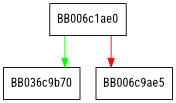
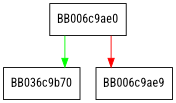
node "BB006c1ae0": label "BB006c1ae0" -> "BB006c9ae0"
node "BB006c9ae5": label "BB006c9ae5" -> "BB006c9ae9"
